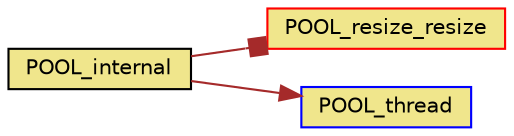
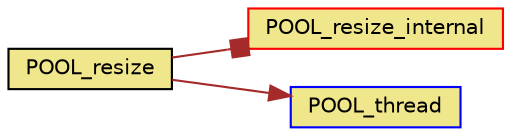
node "POOL_resize_resize": label "POOL_resize_resize" -> "POOL_resize_internal"
node "POOL_internal": label "POOL_internal" -> "POOL_resize"
